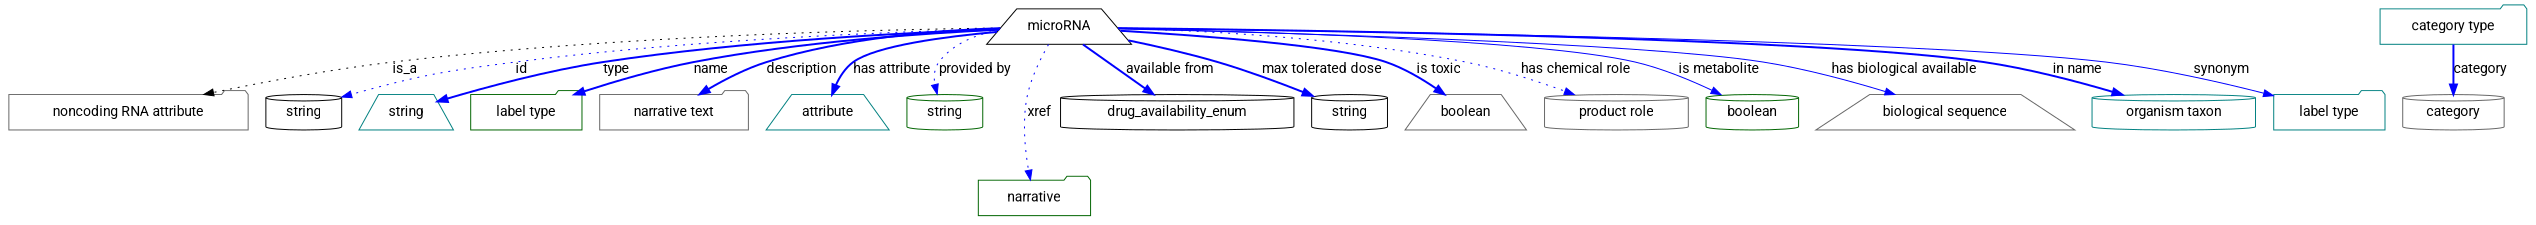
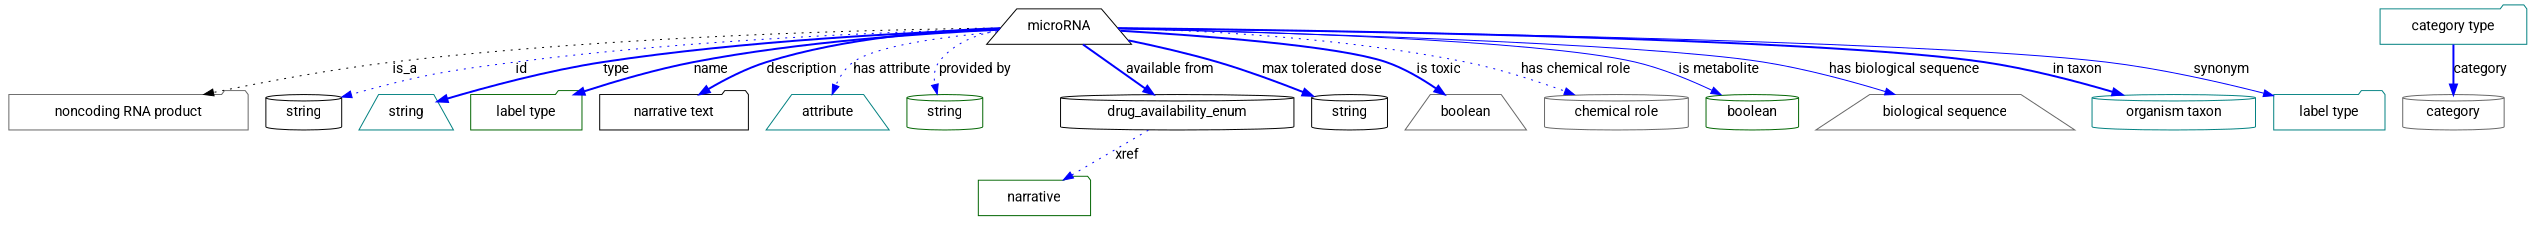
edge "microRNA" -> "attribute": style bold -> dotted
edge "microRNA" -> "biological sequence": label "has biological available" -> "has biological sequence"
edge "microRNA" -> "organism taxon": label "in name" -> "in taxon"
edge "microRNA" -> "narrative": now "drug_availability_enum" -> "narrative"
node "noncoding RNA attribute": label "noncoding RNA attribute" -> "noncoding RNA product"
node "narrative text": color gray40 -> black
node "product role": label "product role" -> "chemical role"
